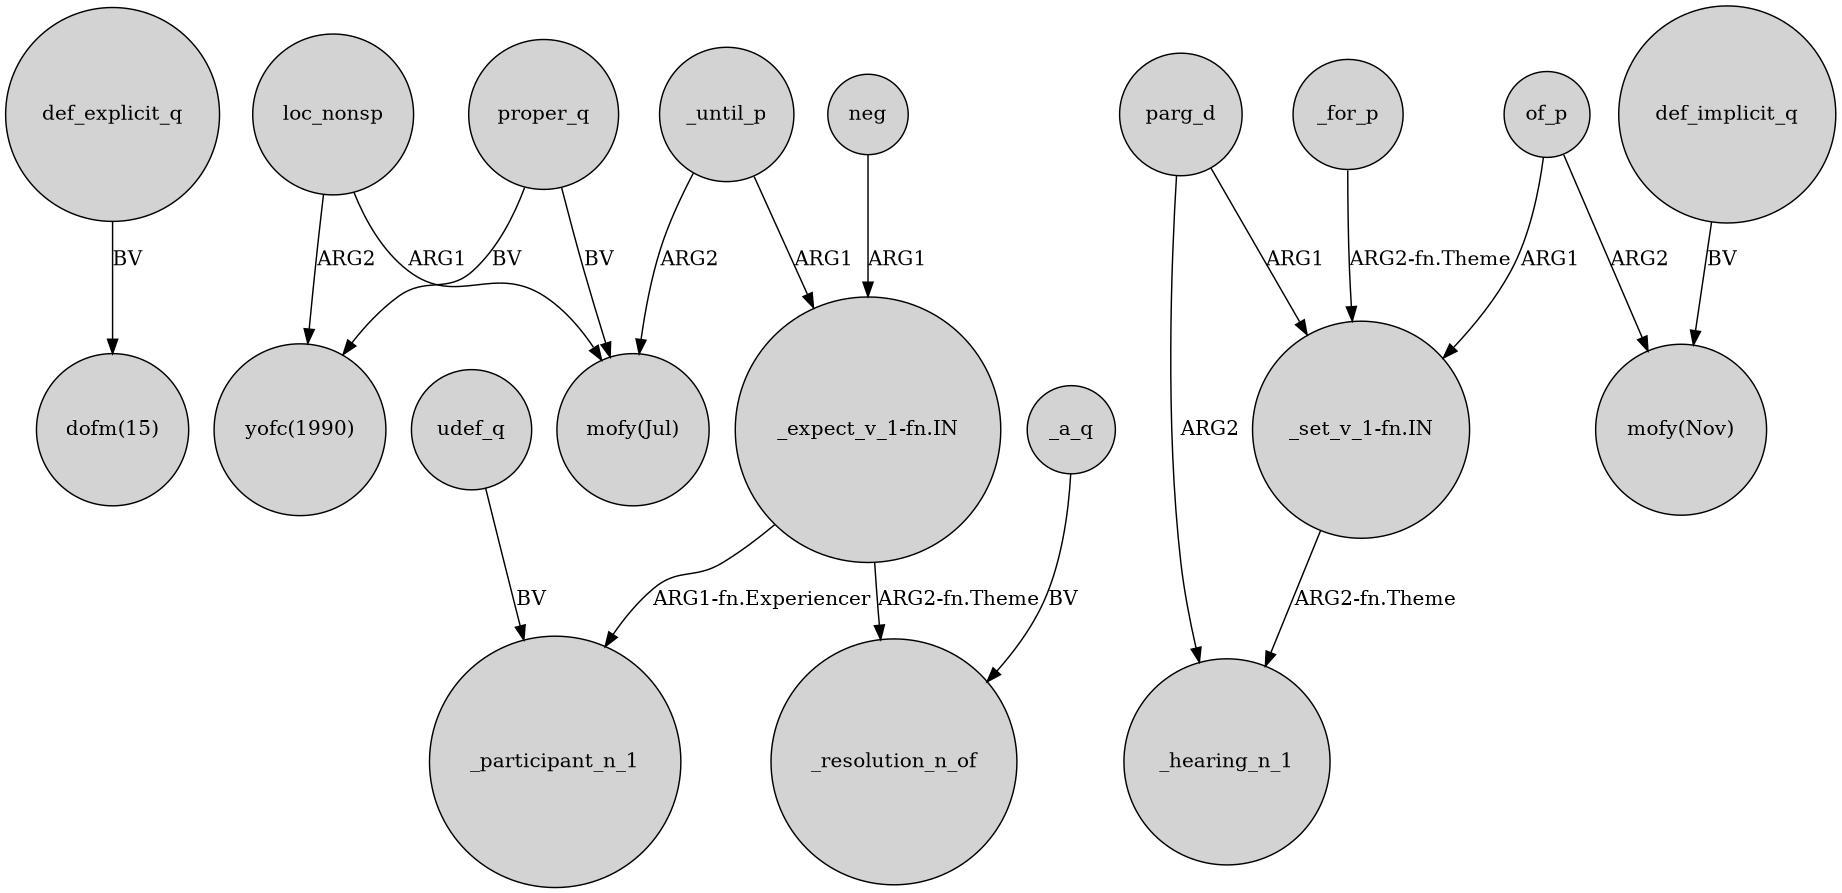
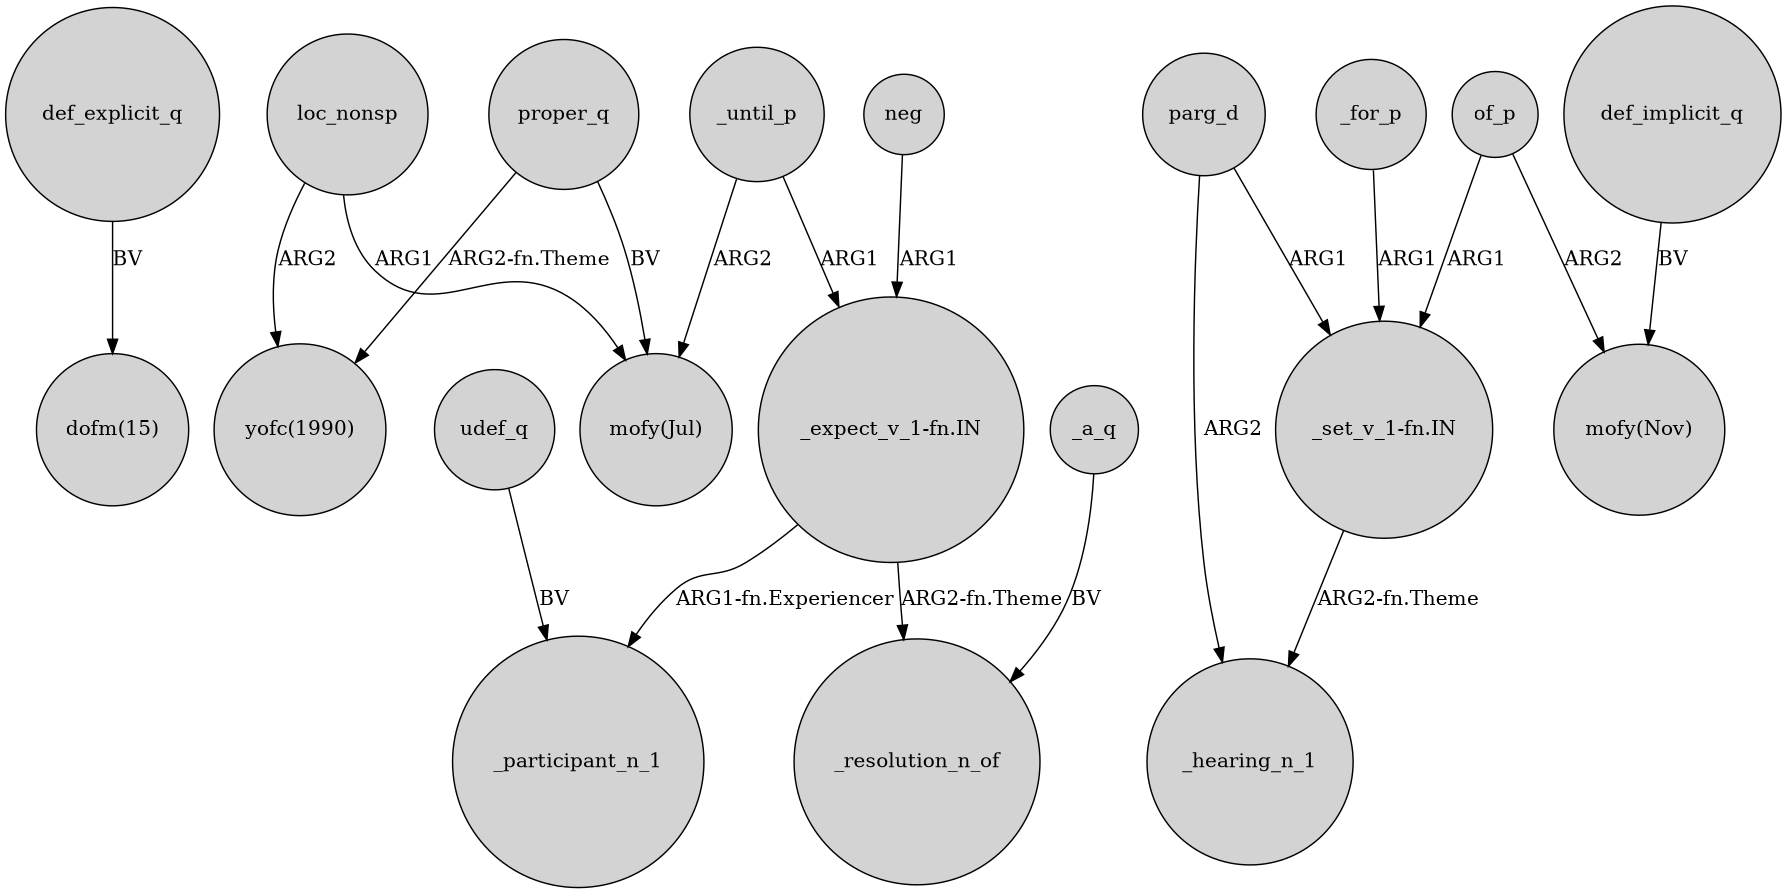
edge "proper_q" -> "yofc(1990)": label "BV" -> "ARG2-fn.Theme"
edge "_for_p" -> "_set_v_1-fn.IN": label "ARG2-fn.Theme" -> "ARG1"
